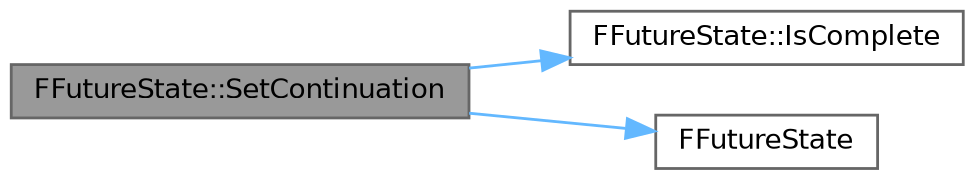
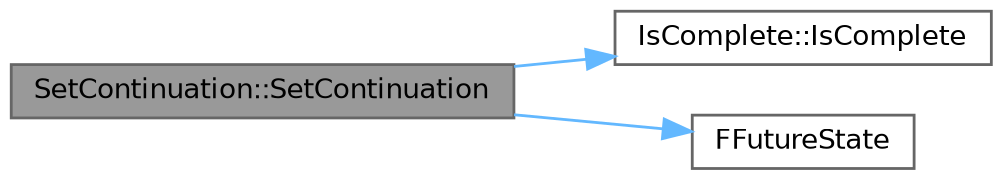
node "FFutureState::IsComplete": label "FFutureState::IsComplete" -> "IsComplete::IsComplete"
node "FFutureState::SetContinuation": label "FFutureState::SetContinuation" -> "SetContinuation::SetContinuation"
